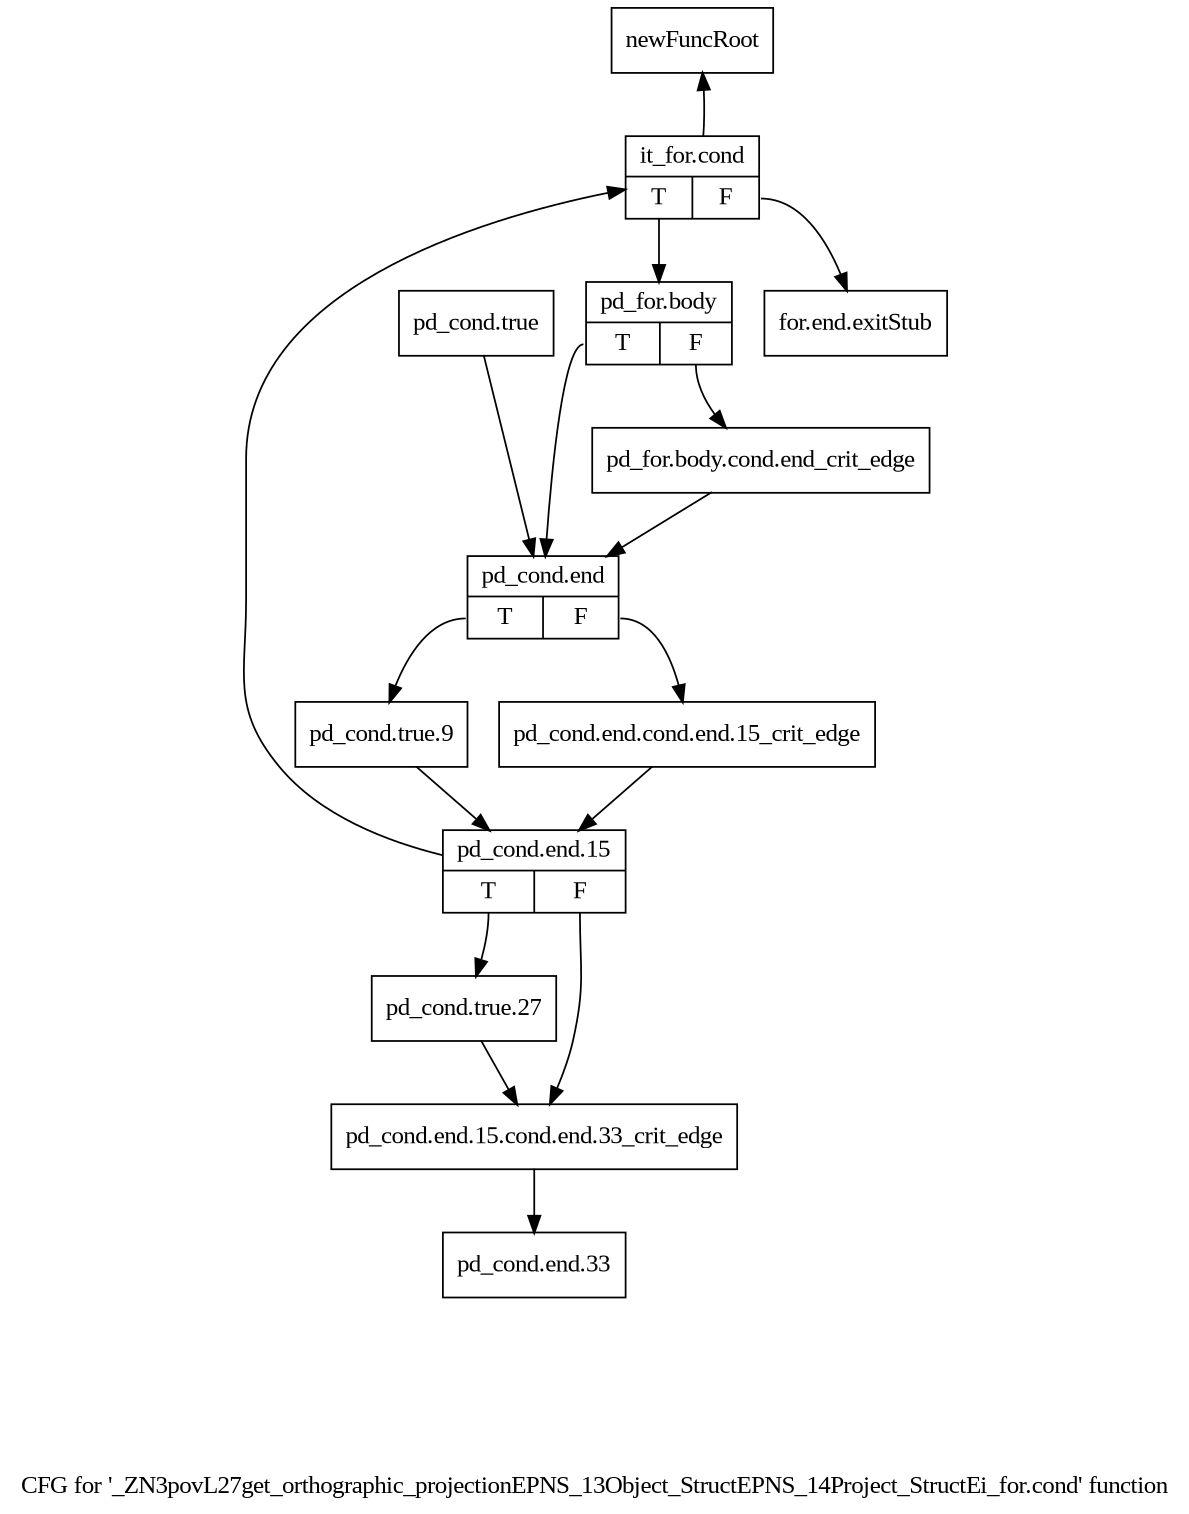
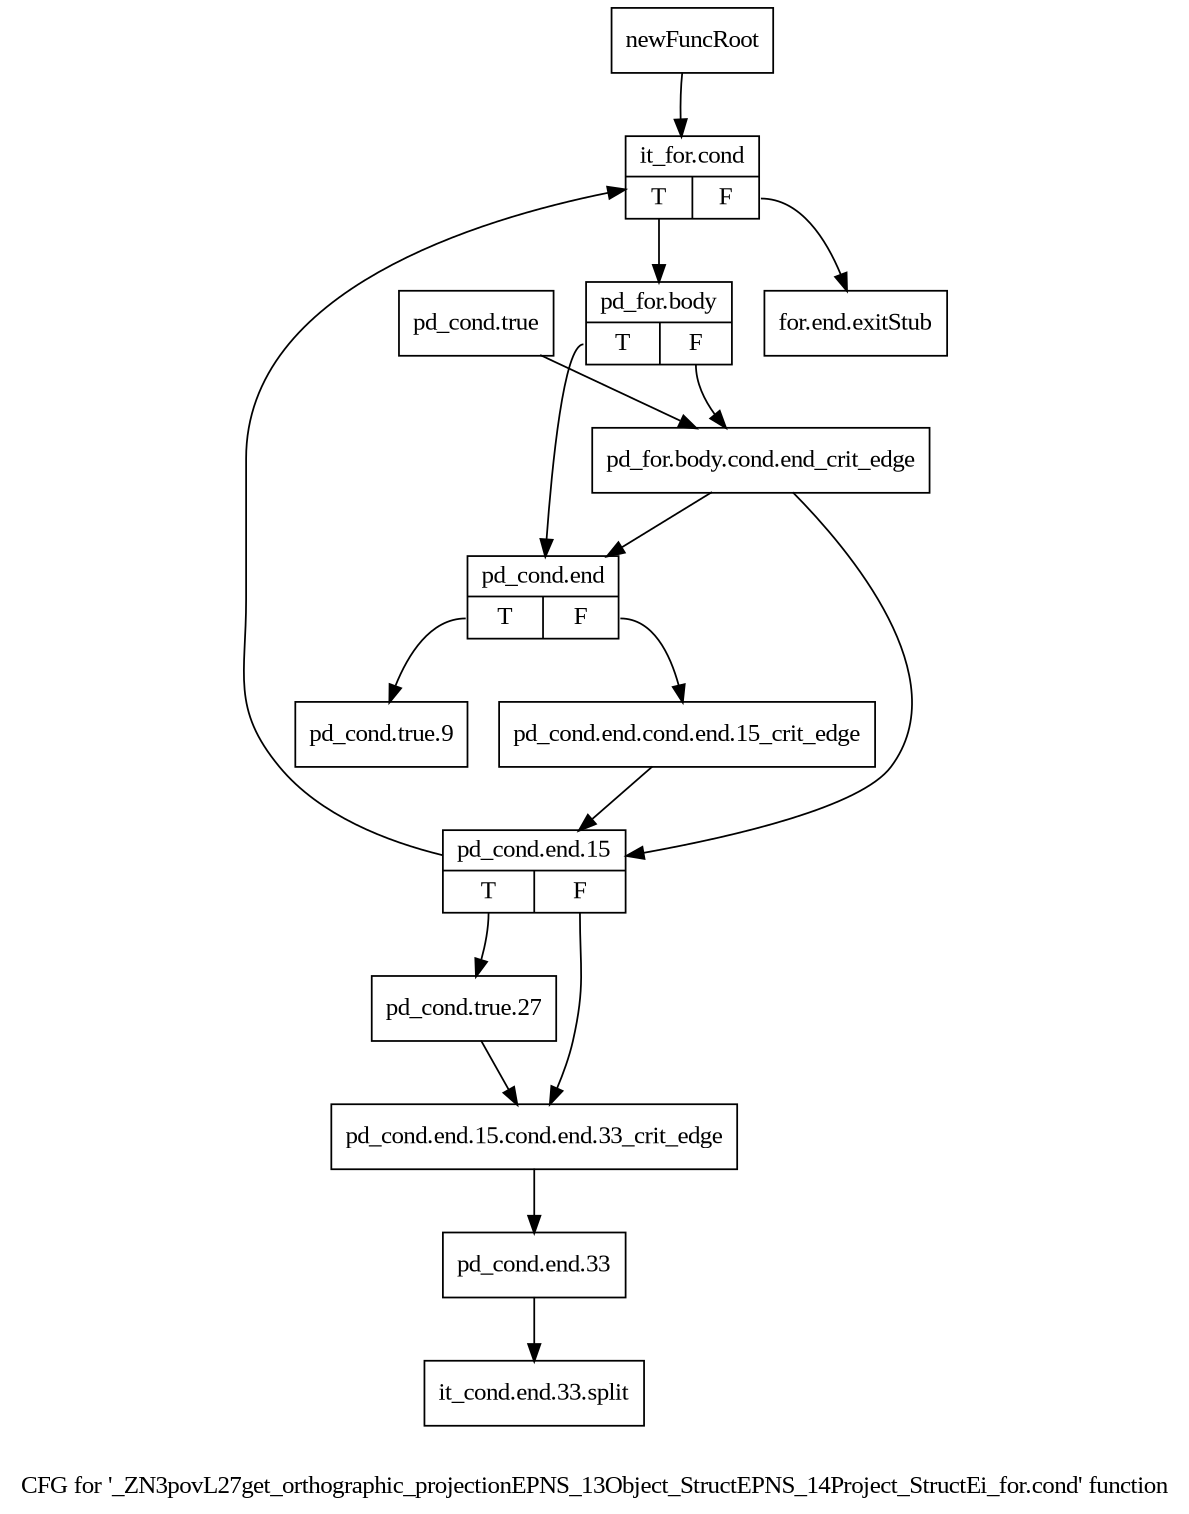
edge "it_for.cond" -> "newFuncRoot": reversed
edge "pd_cond.true" -> "pd_cond.end": now "pd_cond.true" -> "pd_for.body.cond.end_crit_edge"
edge "pd_cond.true.9" -> "pd_cond.end.15": now "pd_for.body.cond.end_crit_edge" -> "pd_cond.end.15"
node "it_cond.end.33.split": added
